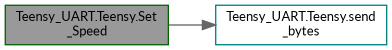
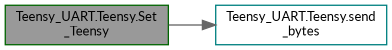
node "Teensy_UART.Teensy.Set _Speed": label "Teensy_UART.Teensy.Set _Speed" -> "Teensy_UART.Teensy.Set _Teensy"
